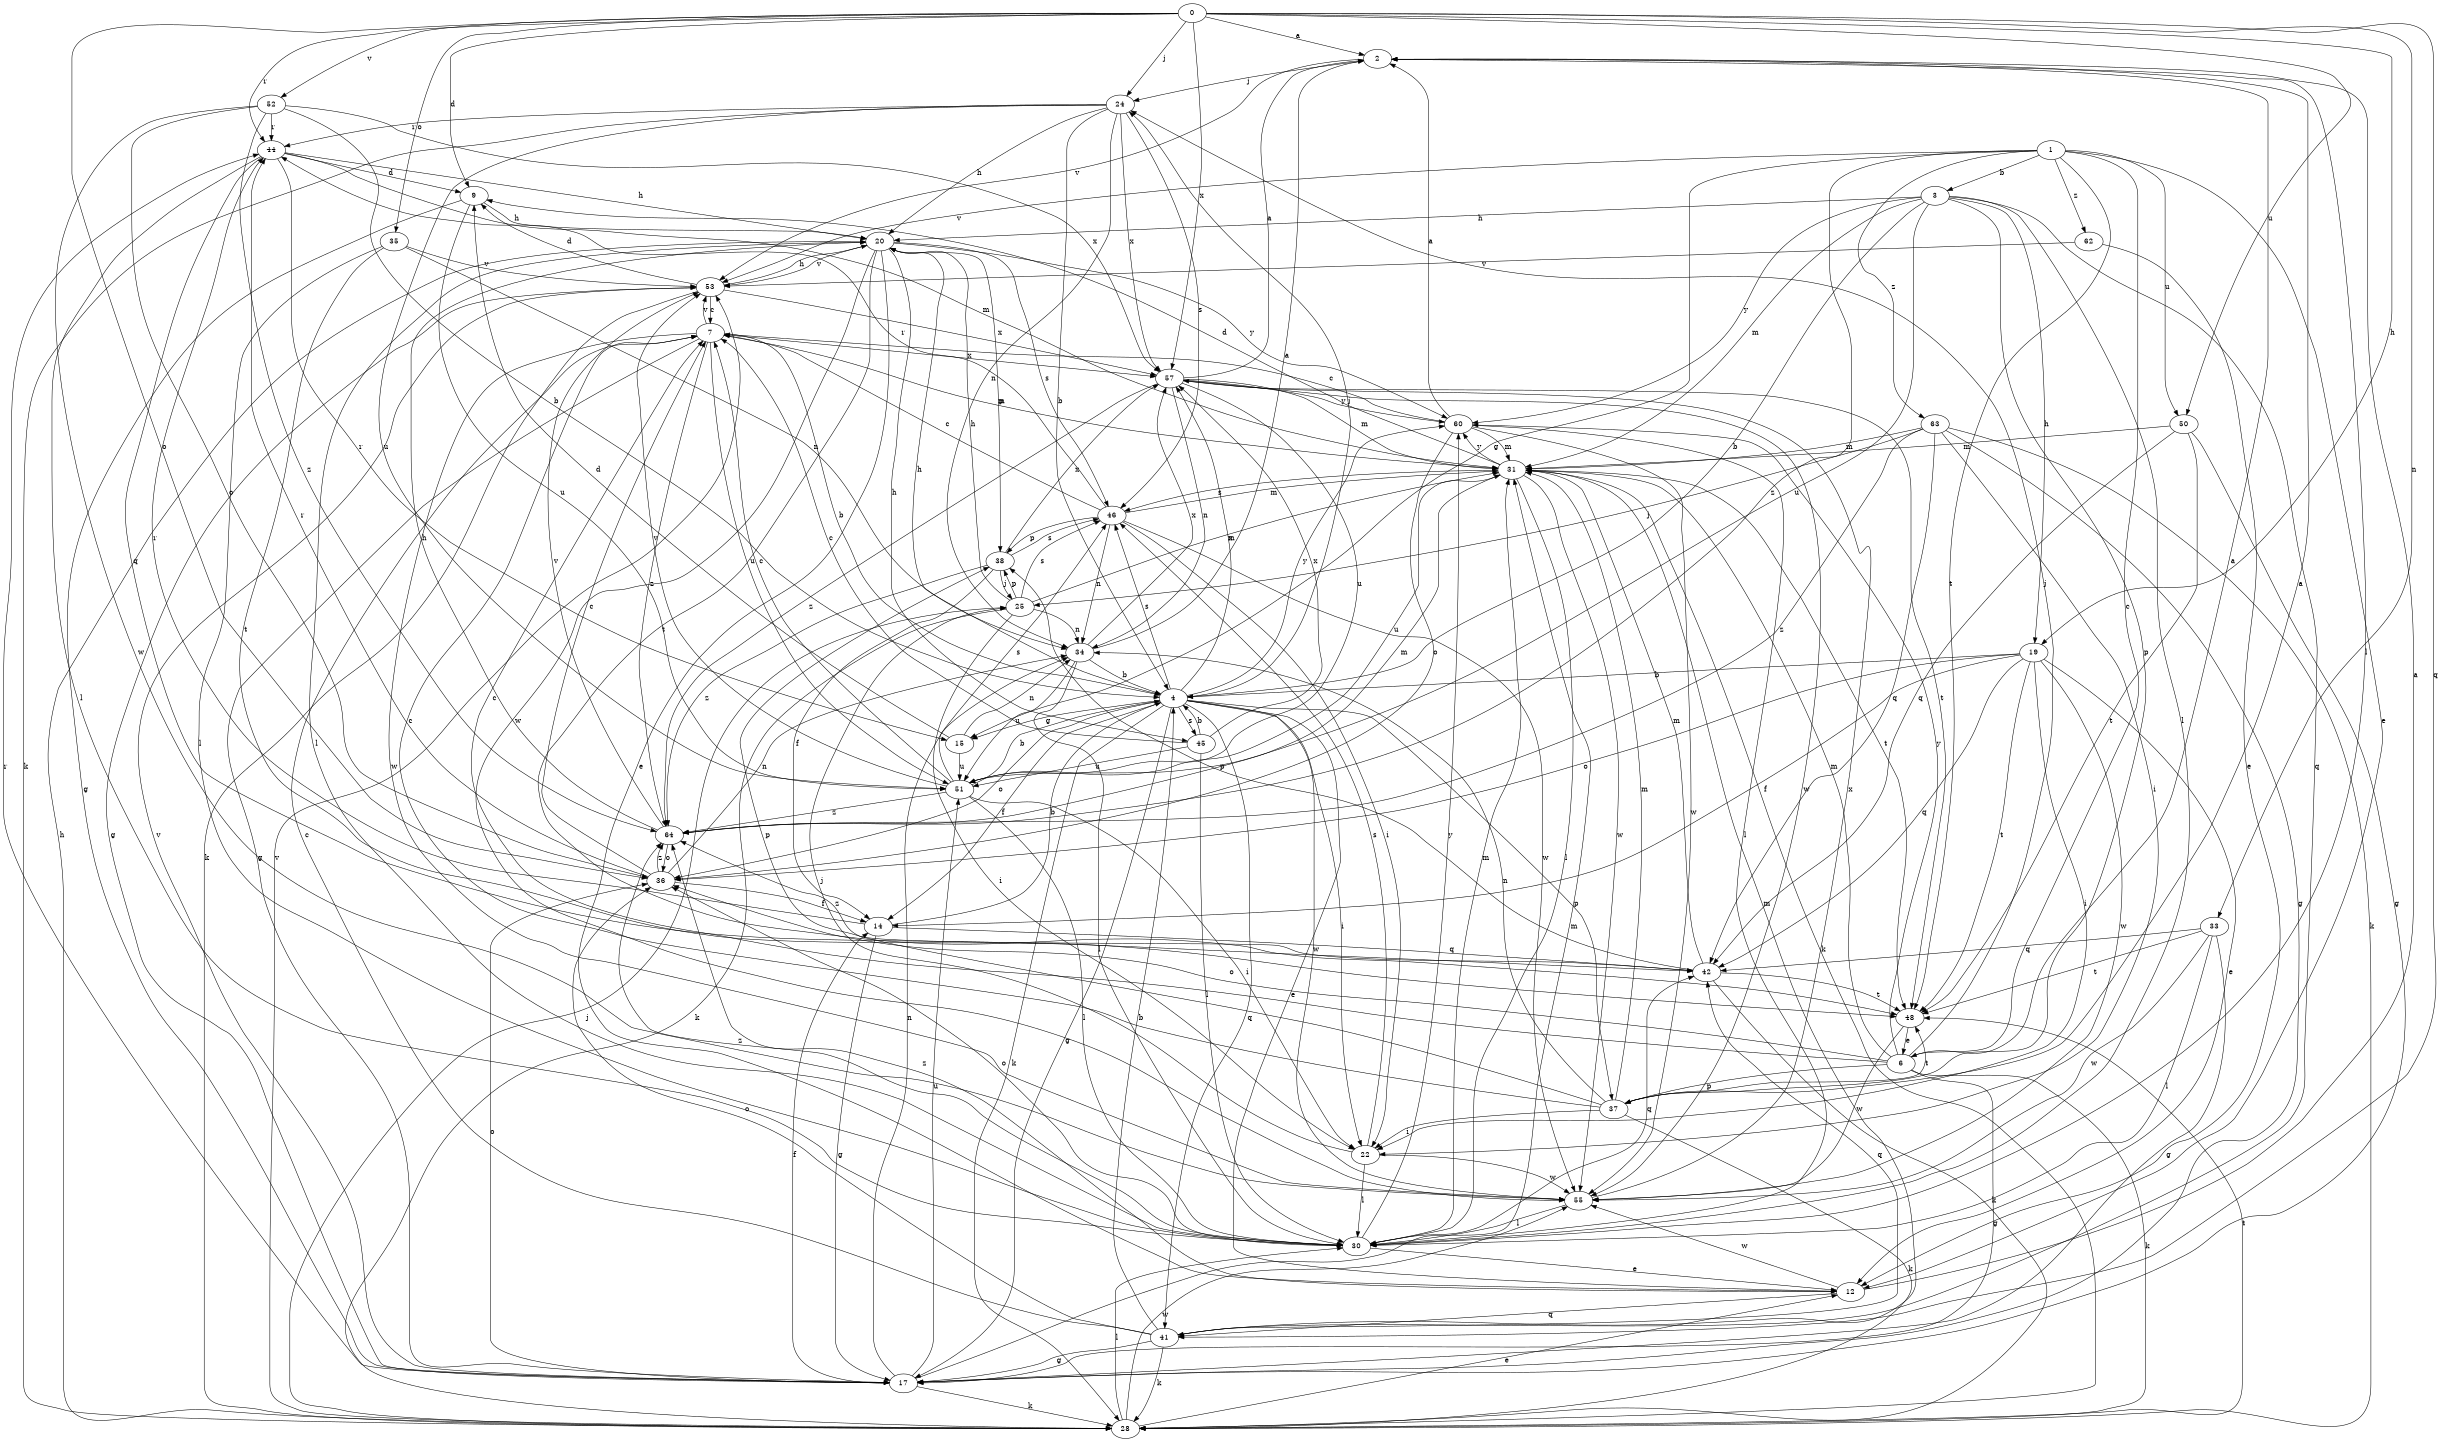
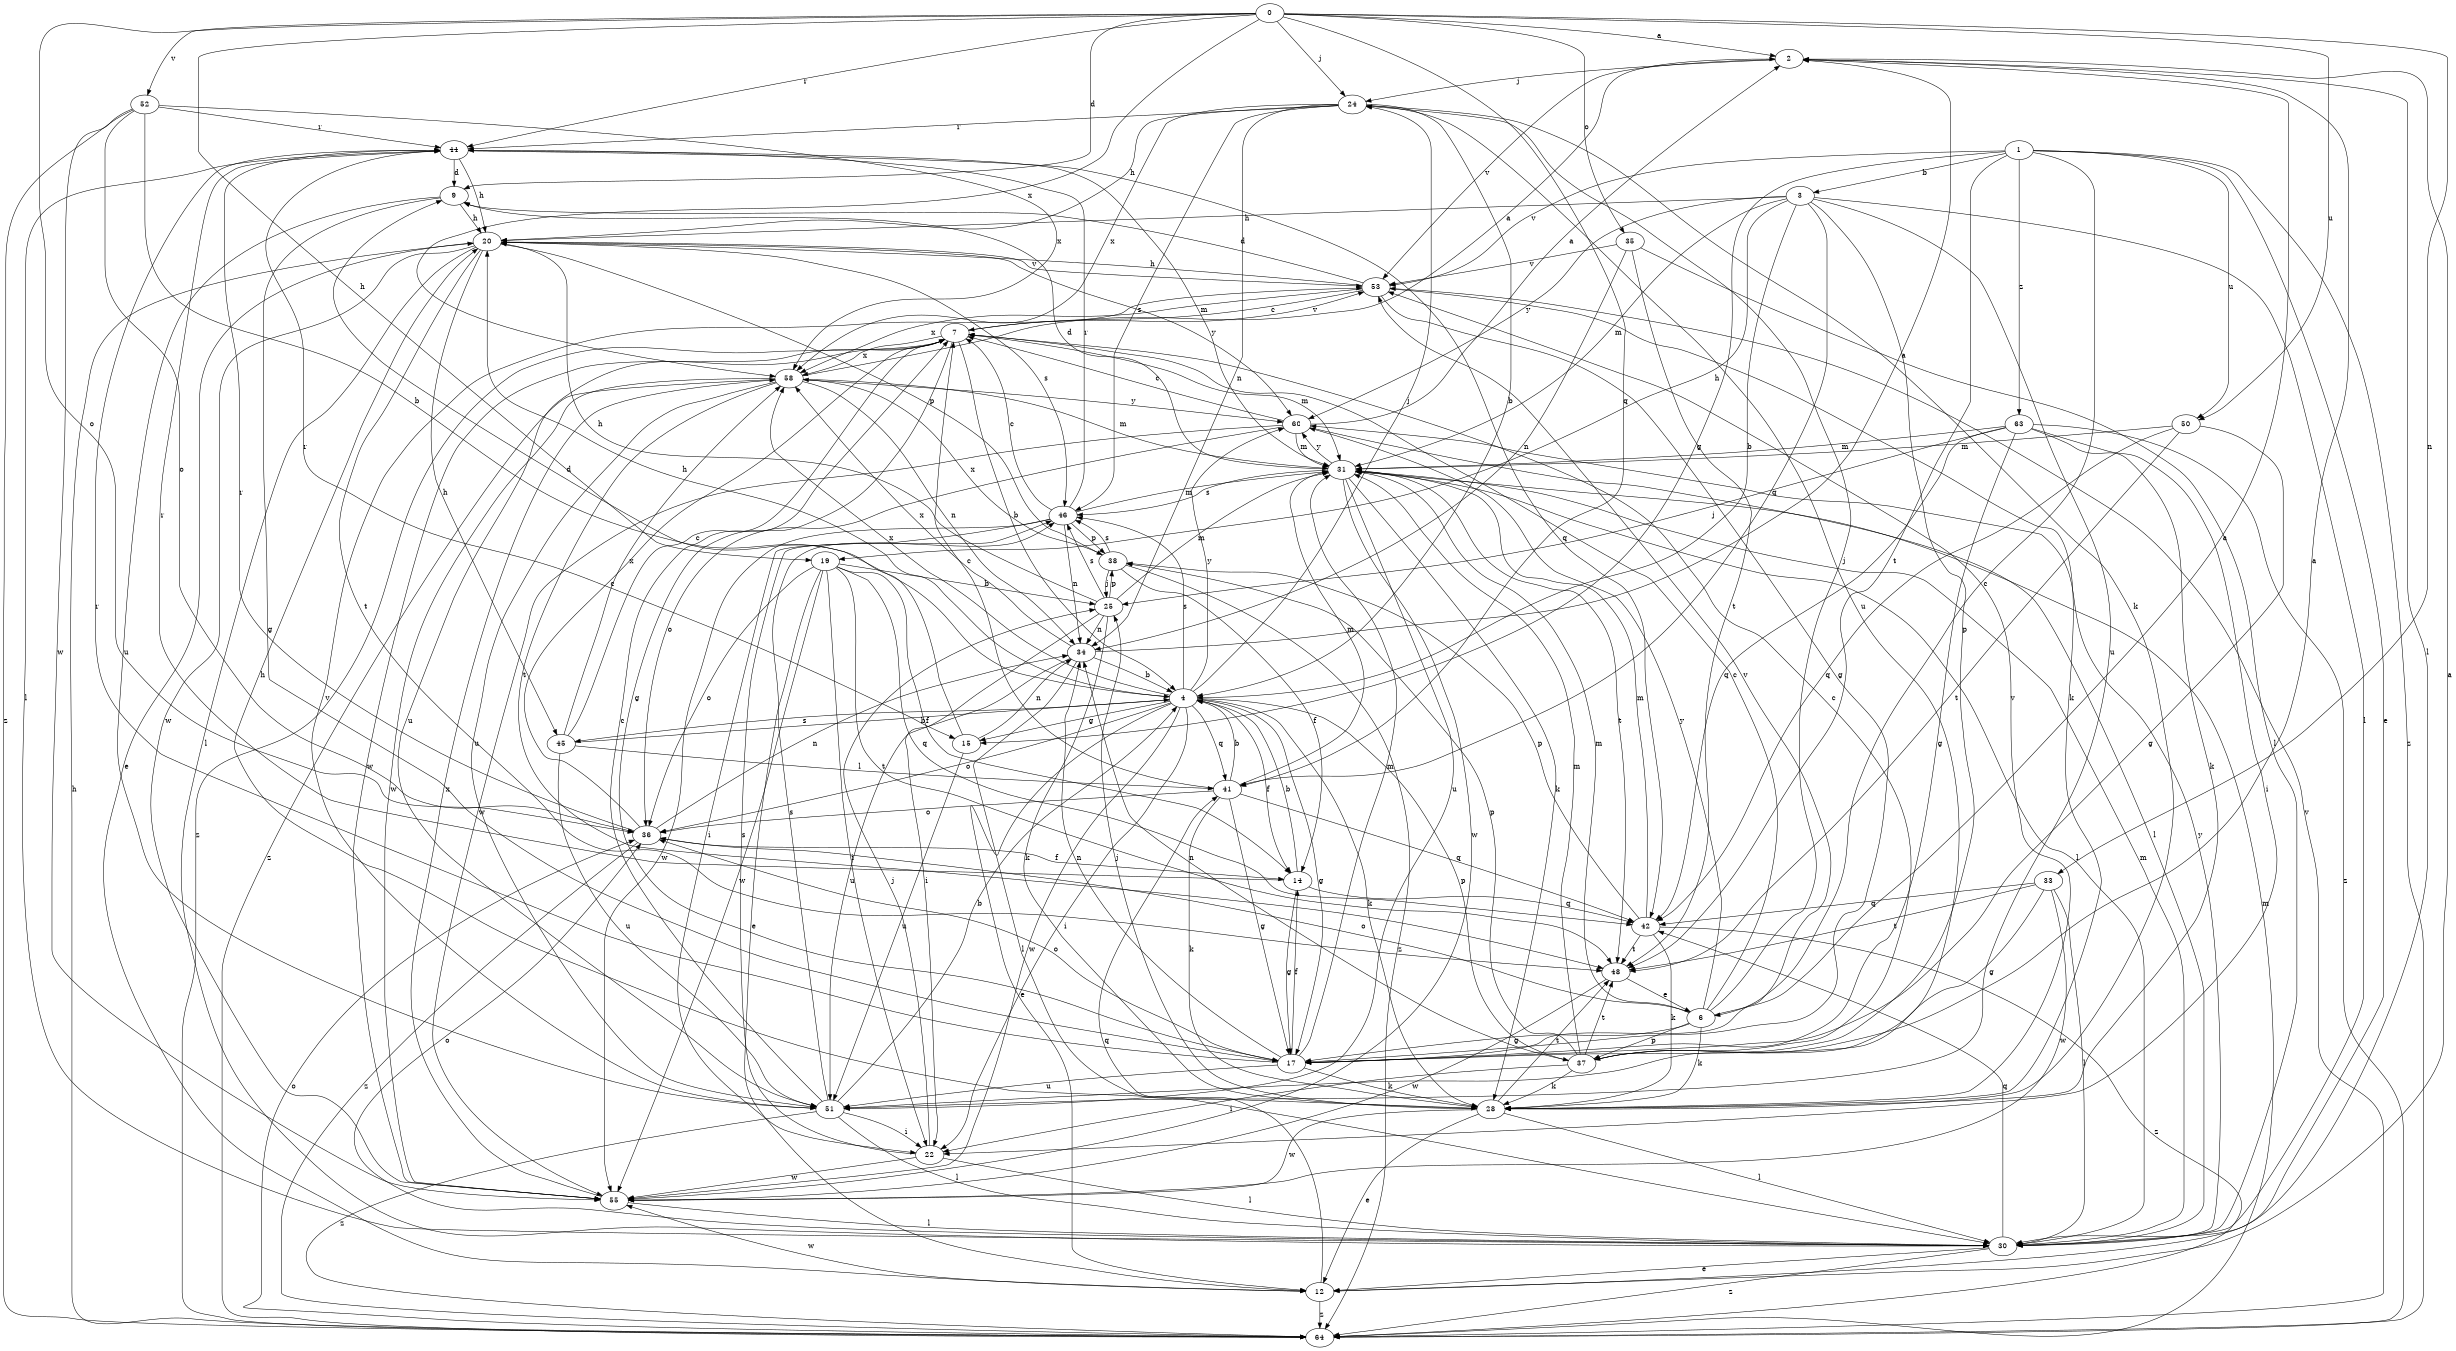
node "62": removed
node "57": label "57" -> "58"
edge "19" -> "4": now "19" -> "25"
edge "45" -> "30": now "45" -> "41"
